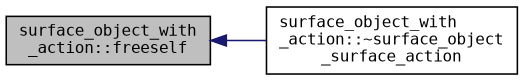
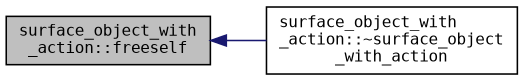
node "surface_object_with _action::~surface_object _surface_action": label "surface_object_with _action::~surface_object _surface_action" -> "surface_object_with _action::~surface_object _with_action"
